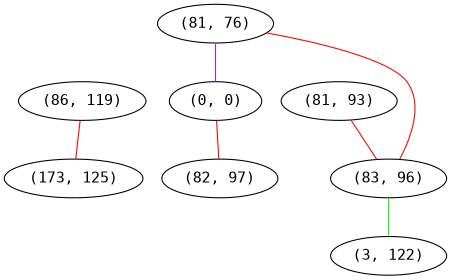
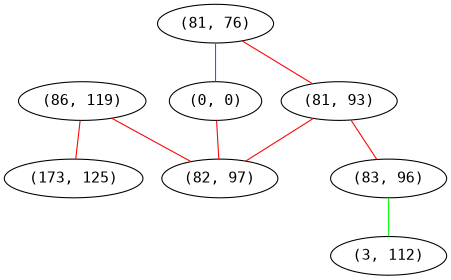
edge "(81, 76)" -- "(83, 96)": now "(81, 76)" -- "(81, 93)"
edge "(86, 119)" -- "(82, 97)": added
edge "(81, 93)" -- "(82, 97)": added
node "(3, 122)": label "(3, 122)" -> "(3, 112)"
